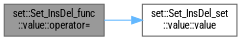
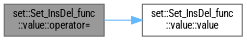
node "set::Set_InsDel_set ::value::value": label "set::Set_InsDel_set ::value::value" -> "set::Set_InsDel_func ::value::value"
